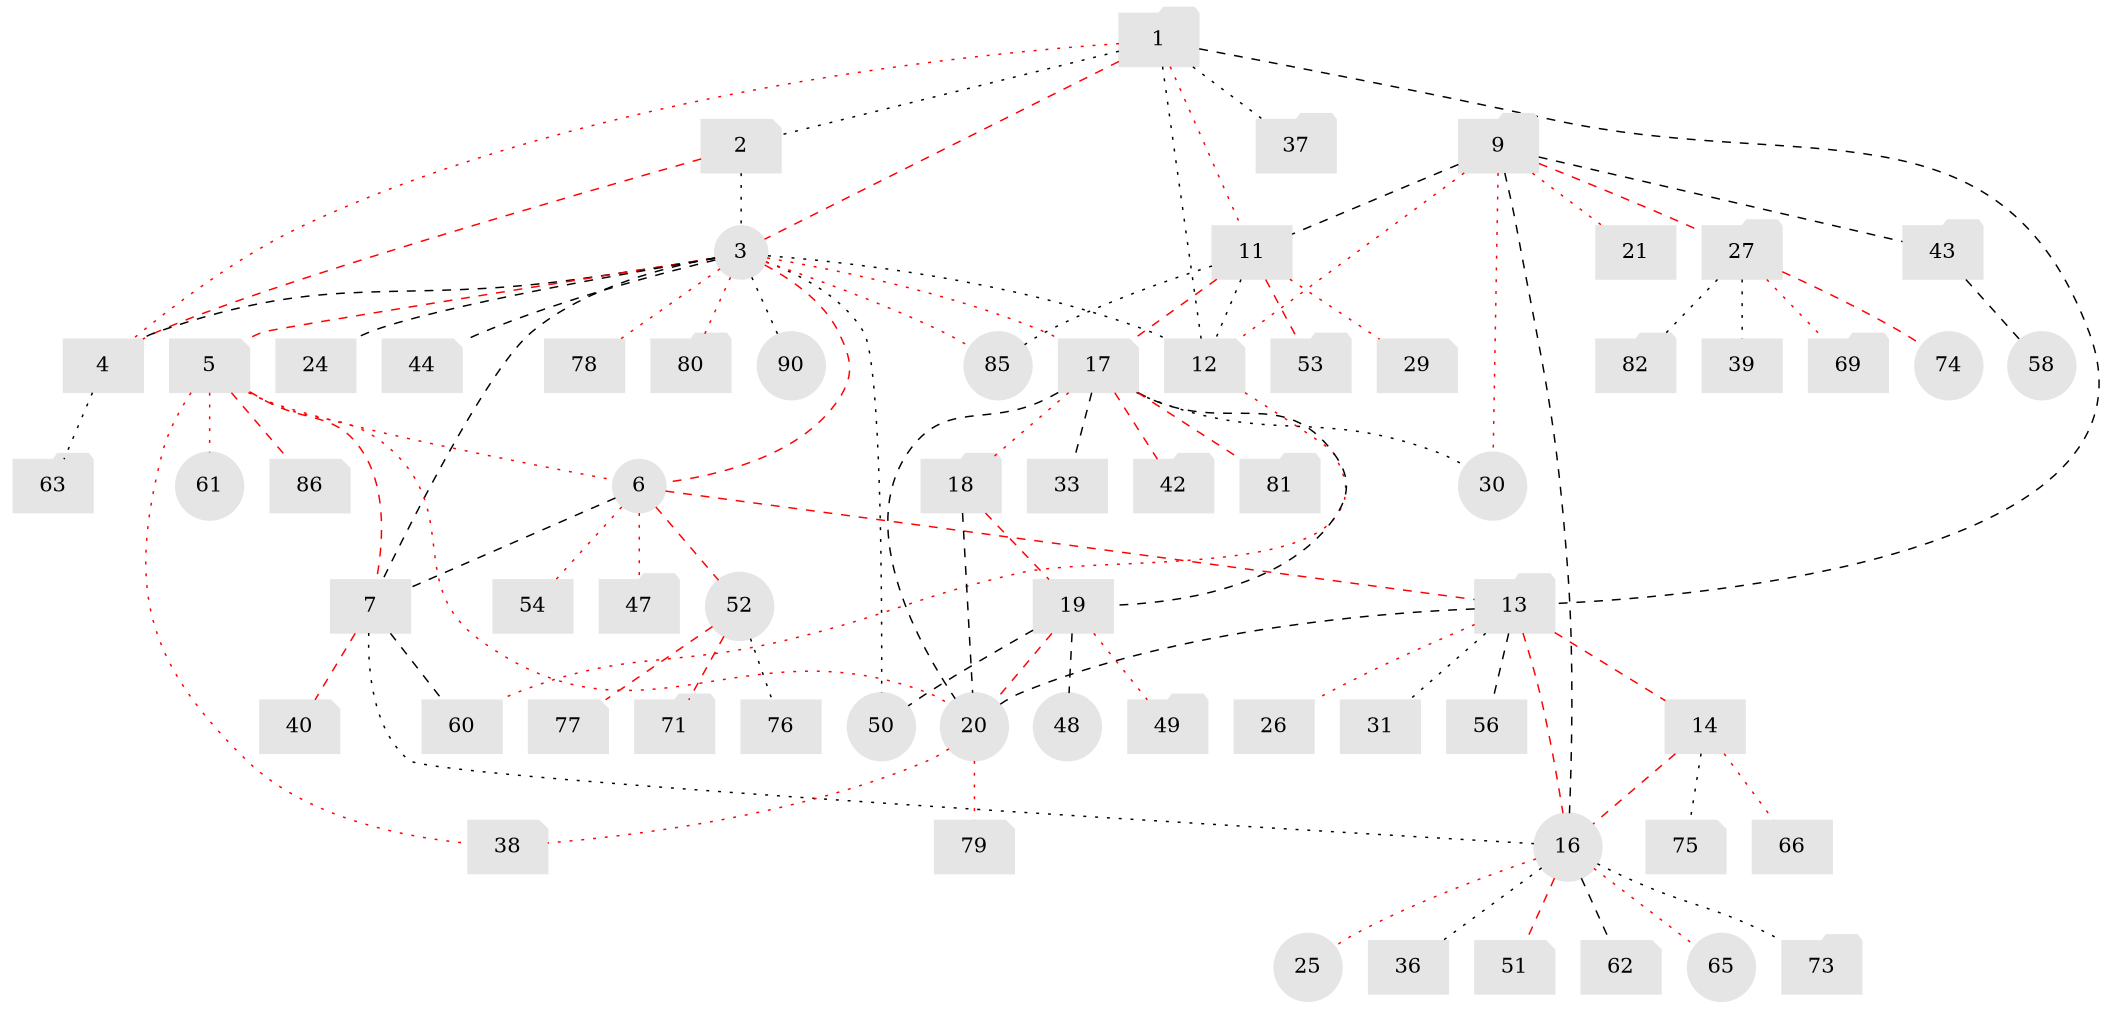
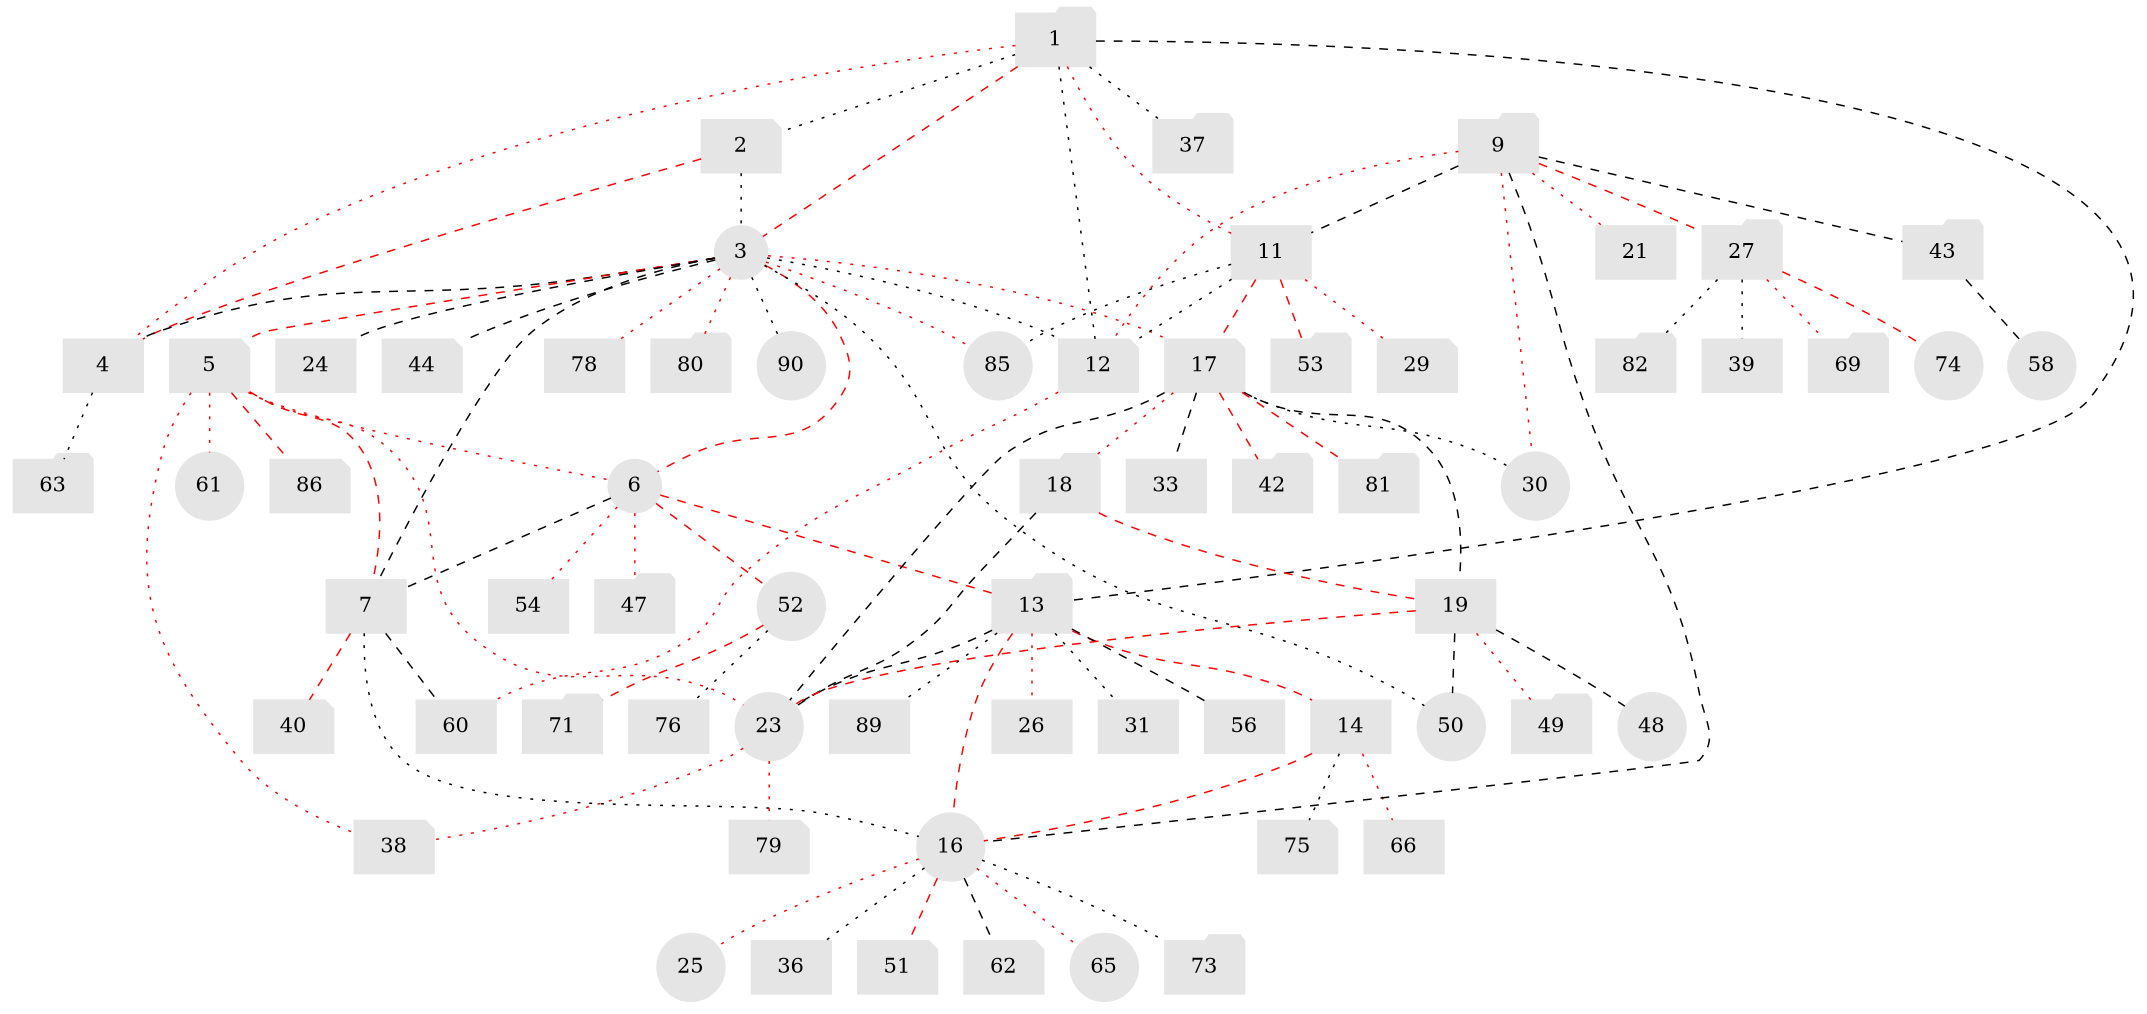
node "77": removed
node "89": added
node "20": label "20" -> "23"
